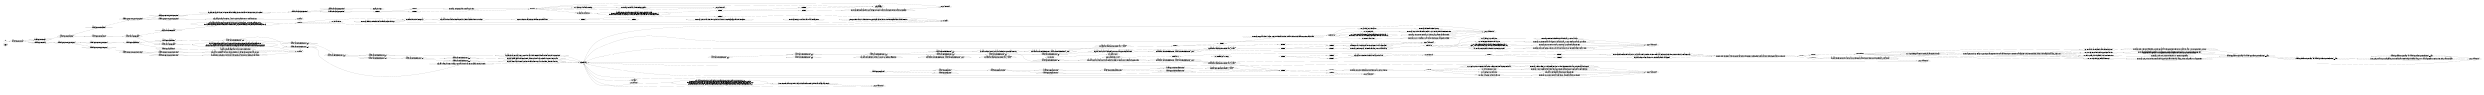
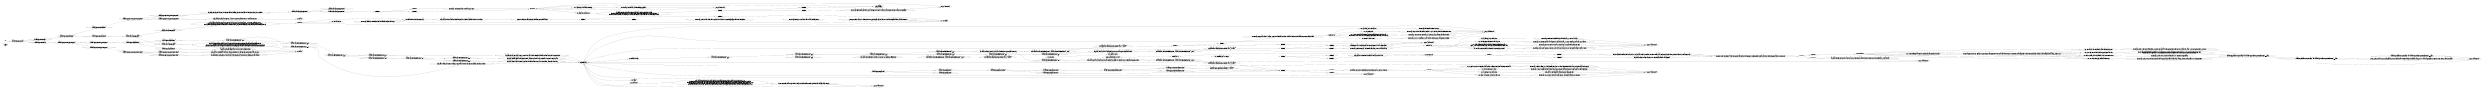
node "Empathy: Poor things...": removed
node "You: Release the locusts into the empty trap.": label "You: Release the locusts into the empty trap." -> "You: Release the locusts into figure empty trap."
node "You: Reach for the trap.": added
